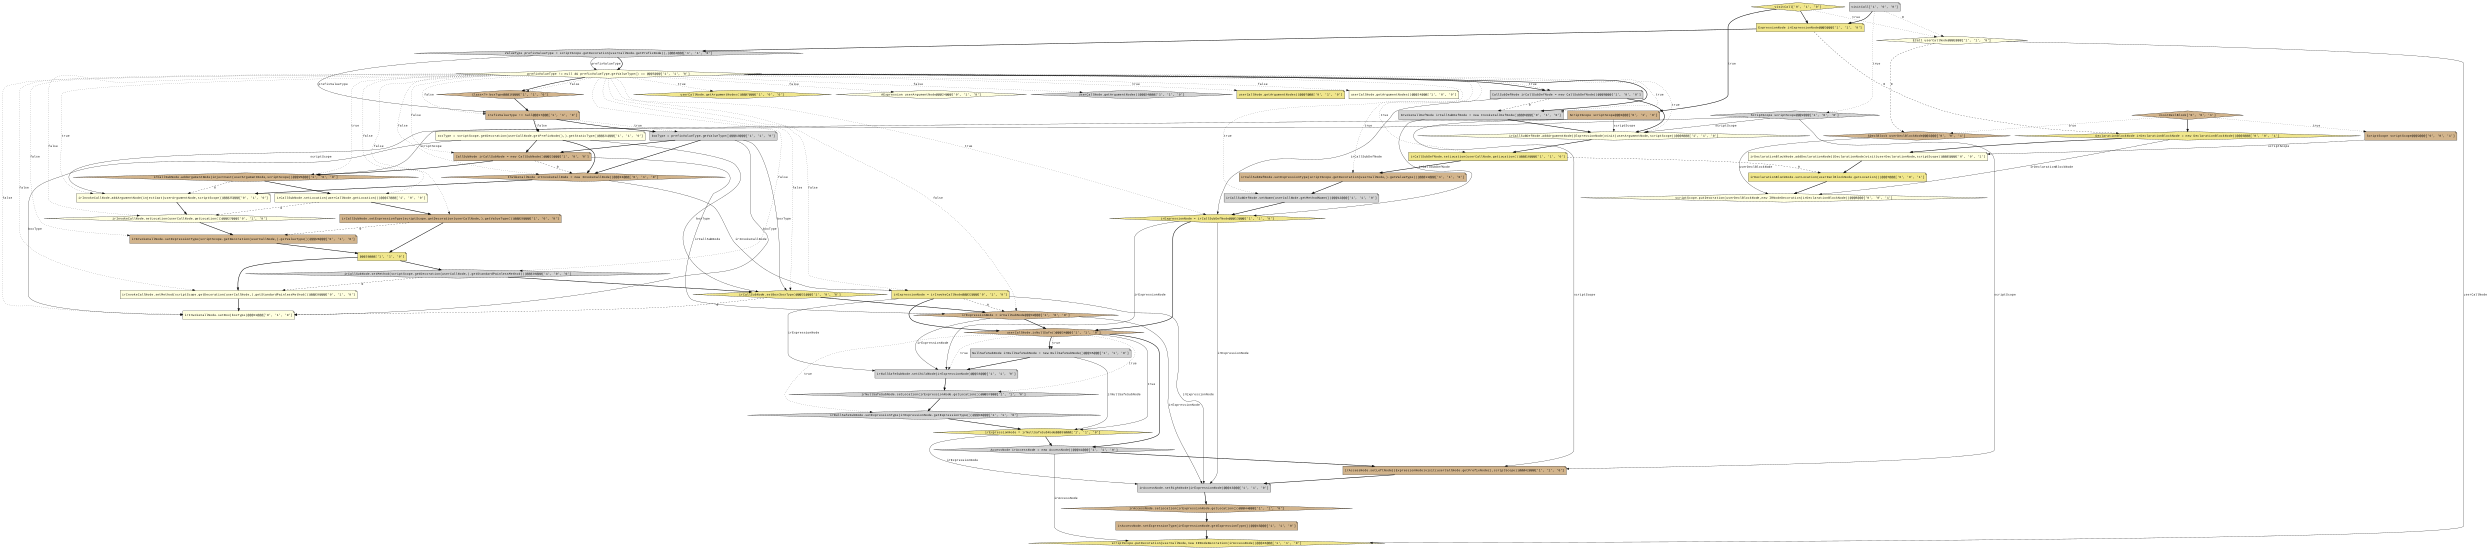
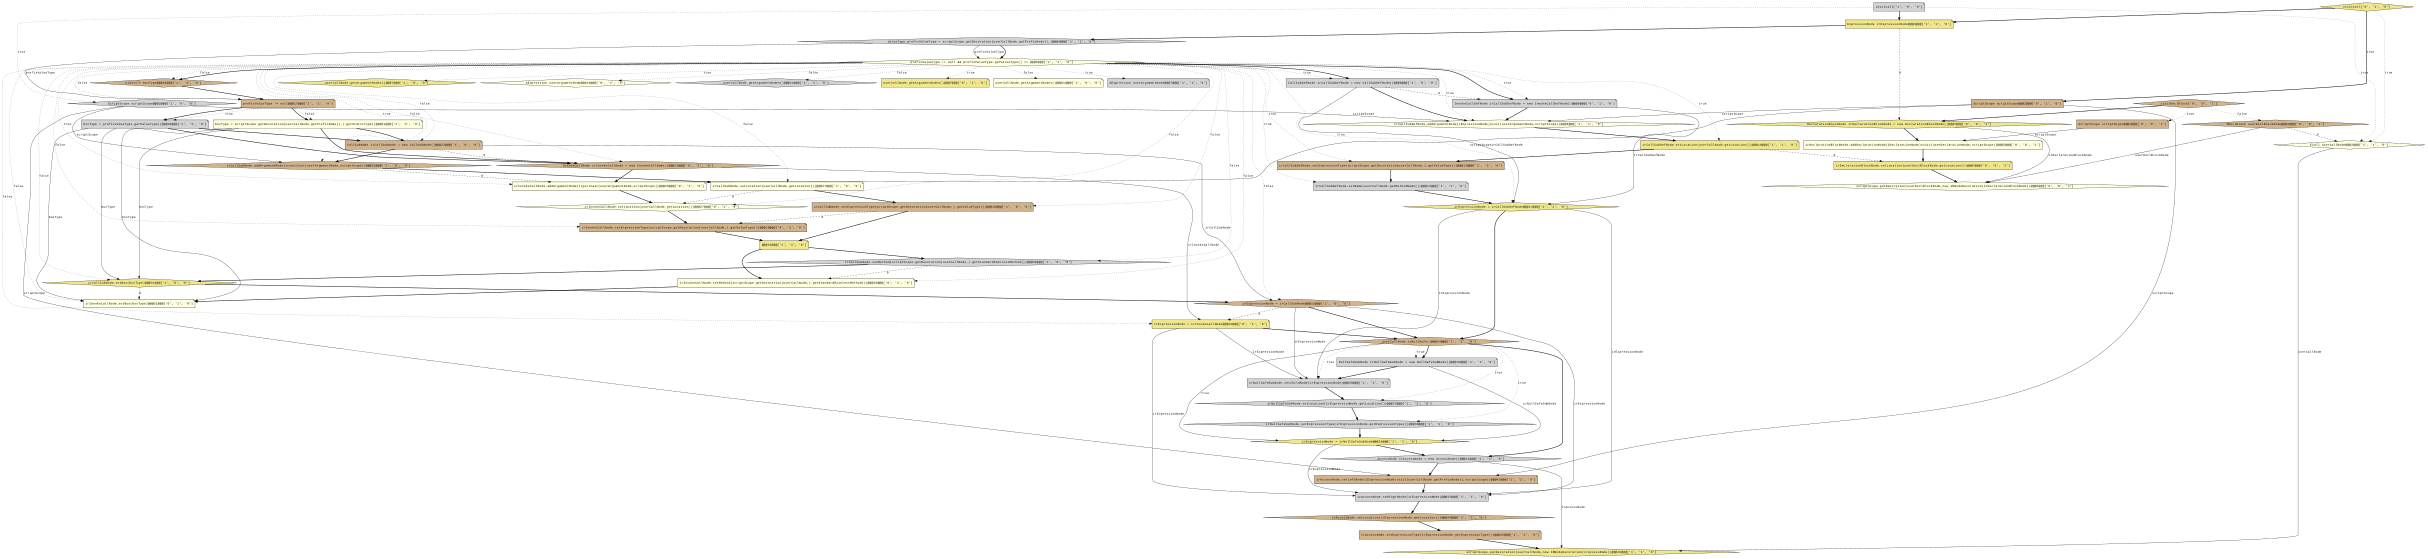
edge "visitCall['1', '0', '0']" -> "ECall userCallNode@@@2@@@['1', '1', '0']": label "0" -> "true"
edge "ECall userCallNode@@@2@@@['1', '1', '0']" -> "SDeclBlock userDeclBlockNode@@@2@@@['0', '0', '1']": reversed
node "AExpression userArgumentNode@@@7@@@['1', '1', '0']": added
edge "visitDeclBlock['0', '0', '1']" -> "SDeclBlock userDeclBlockNode@@@2@@@['0', '0', '1']": label "true" -> "false"
edge "irExpressionNode = irInvokeCallNode@@@32@@@['0', '1', '0']" -> "irExpressionNode = irCallSubNode@@@32@@@['1', '0', '0']": reversed
